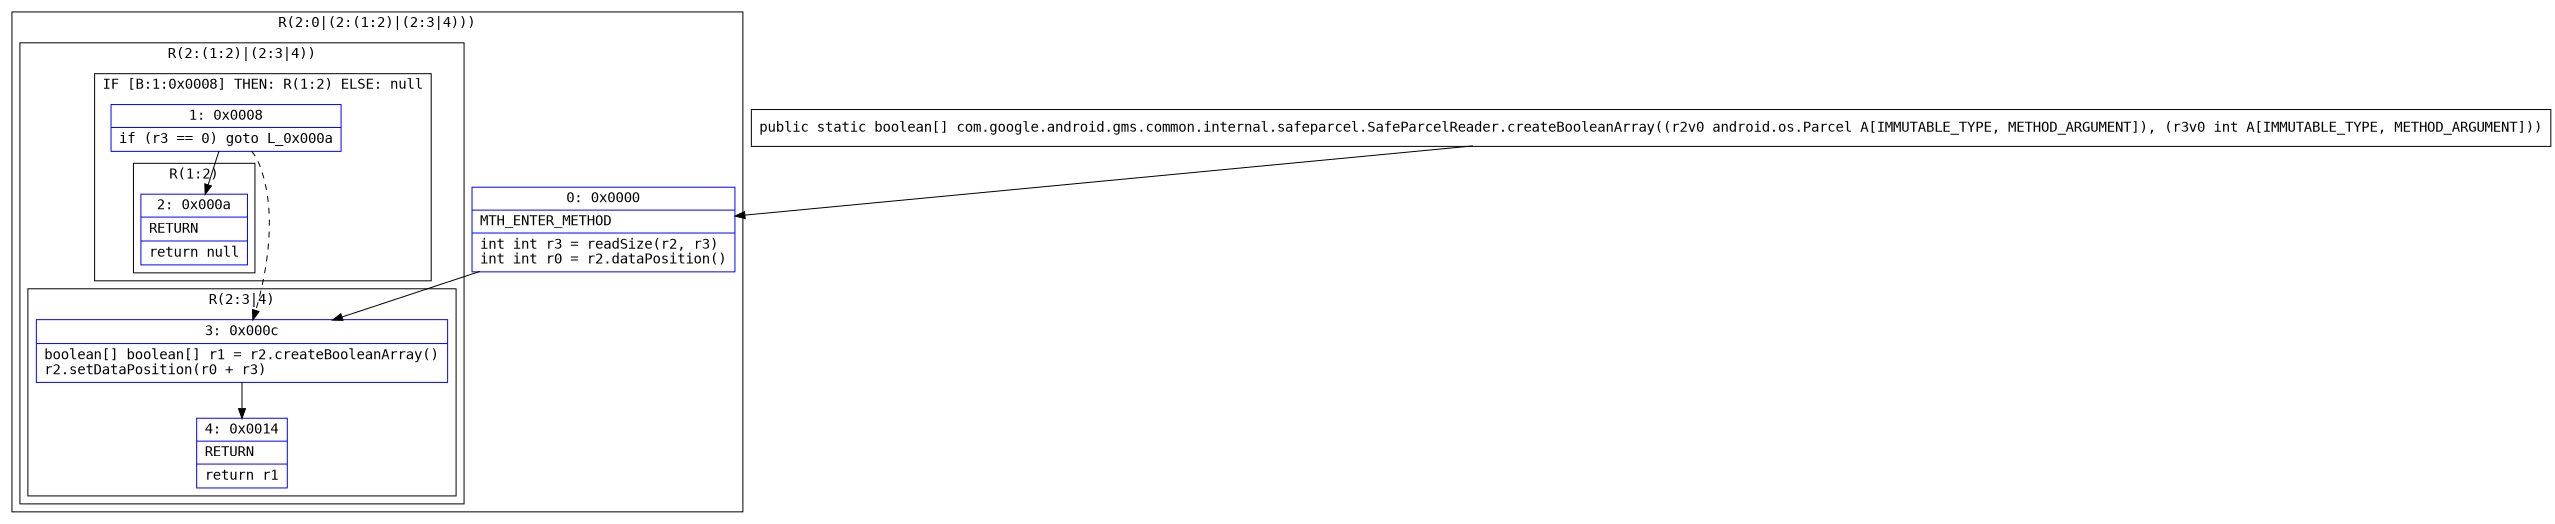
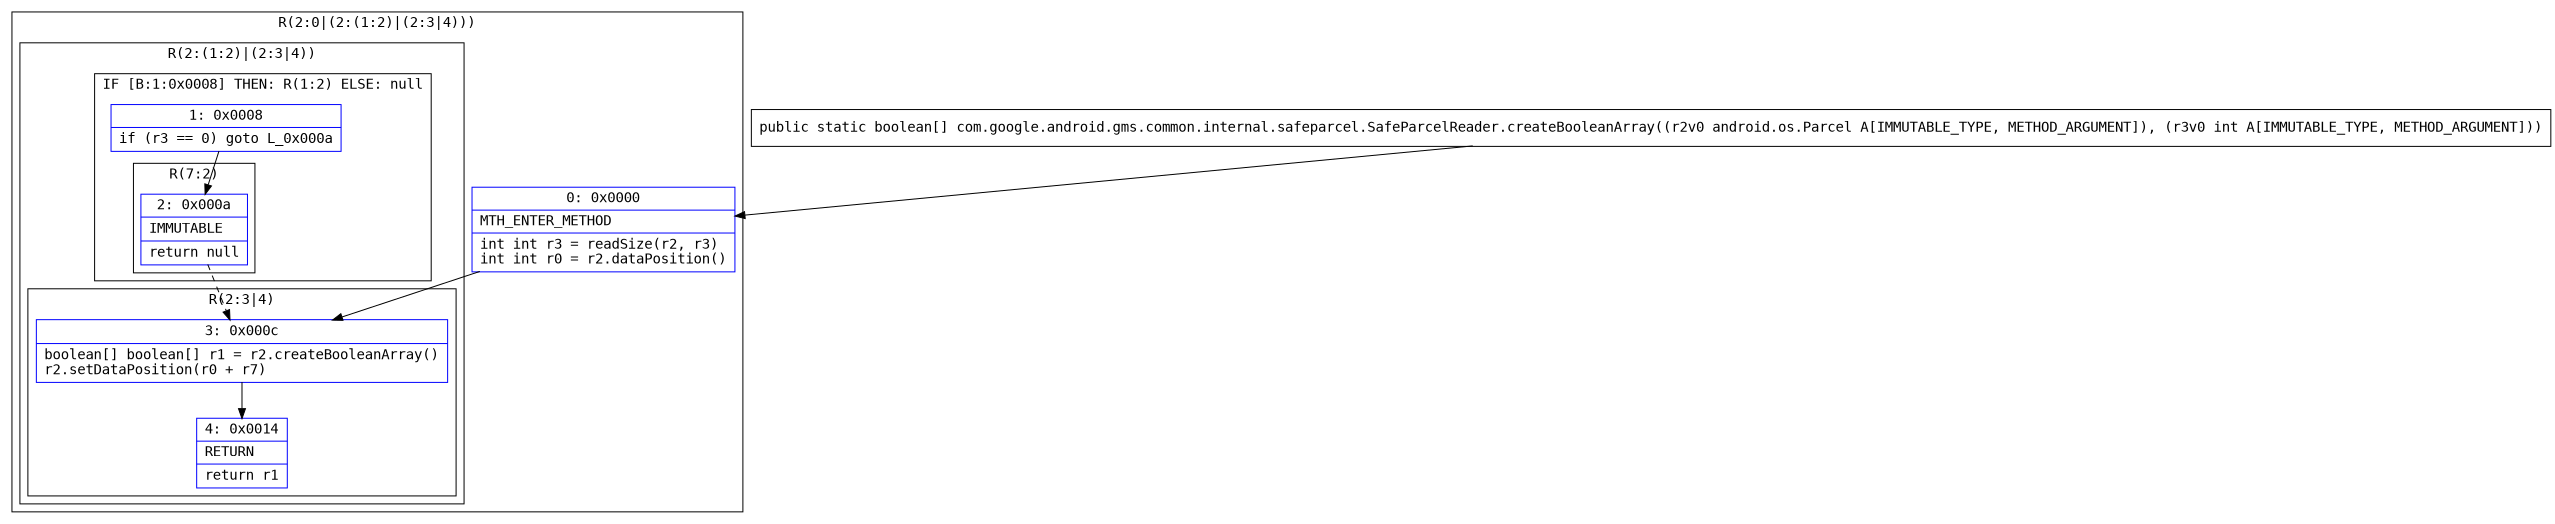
cluster "R(1:2)": label "R(1:2)" -> "R(7:2)"
node "2: 0x000a": text "RETURN" -> "IMMUTABLE"
edge "1: 0x0008" -> "3: 0x000c": now "2: 0x000a" -> "3: 0x000c"
node "3: 0x000c": text "r2.setDataPosition(r0 + r3)" -> "r2.setDataPosition(r0 + r7)"
